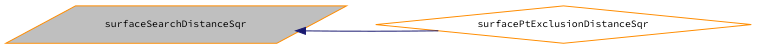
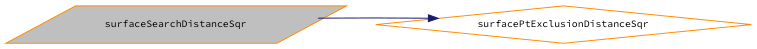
edge "surfacePtExclusionDistanceSqr" -> "surfaceSearchDistanceSqr": reversed
